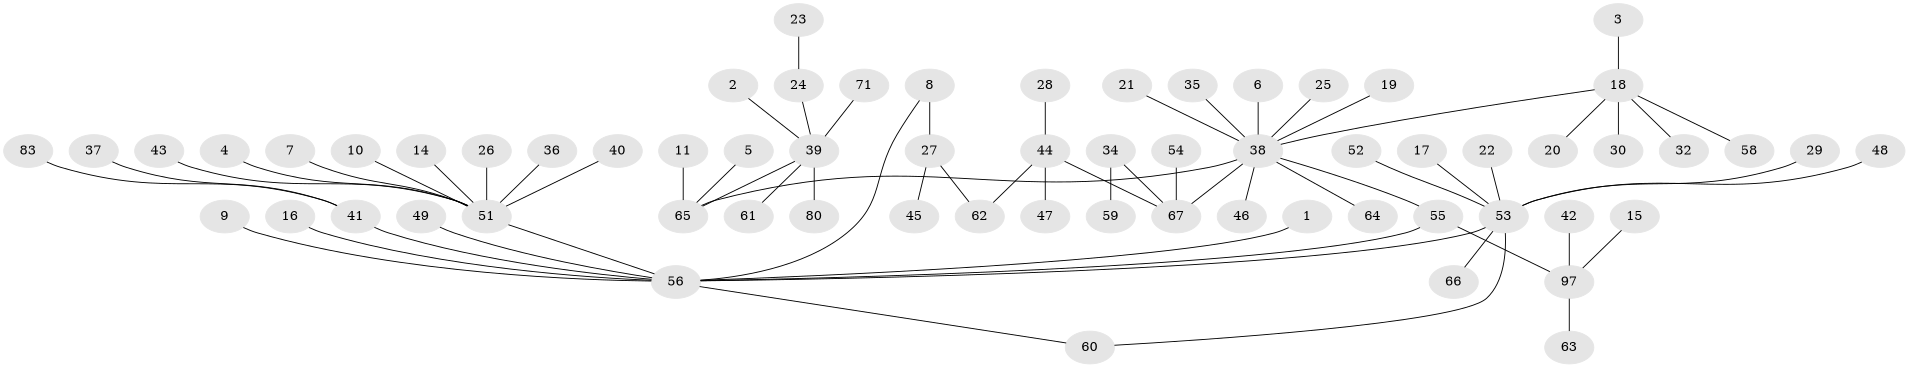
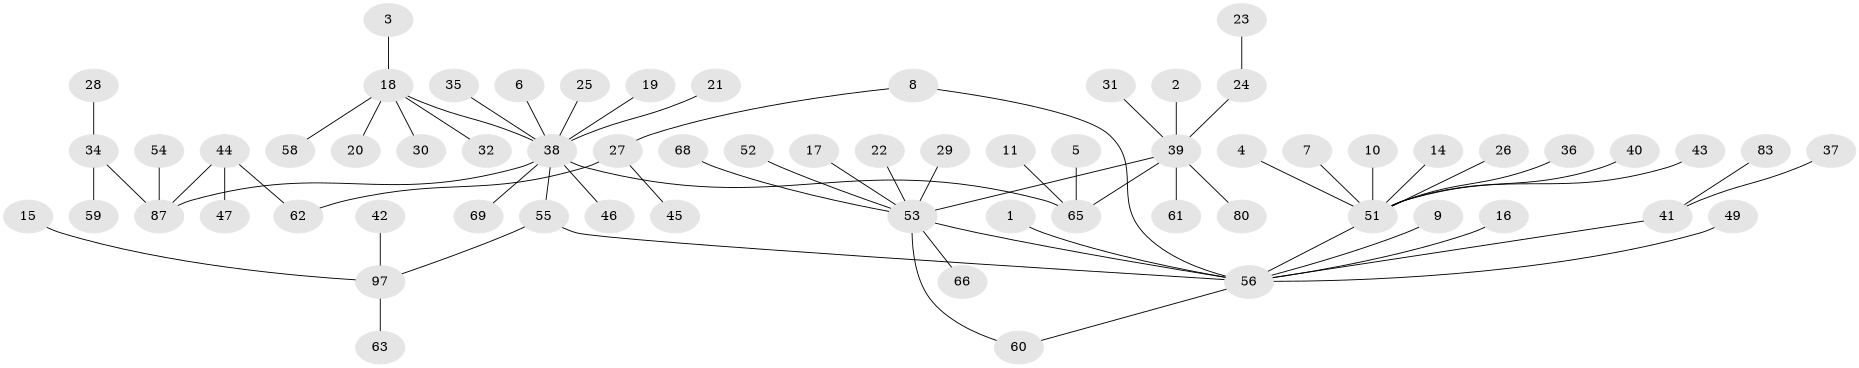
node "71": label "71" -> "31"
edge "28" -- "44": now "28" -- "34"
node "48": label "48" -> "68"
edge "39" -- "53": added
node "67": label "67" -> "87"
node "64": label "64" -> "69"
